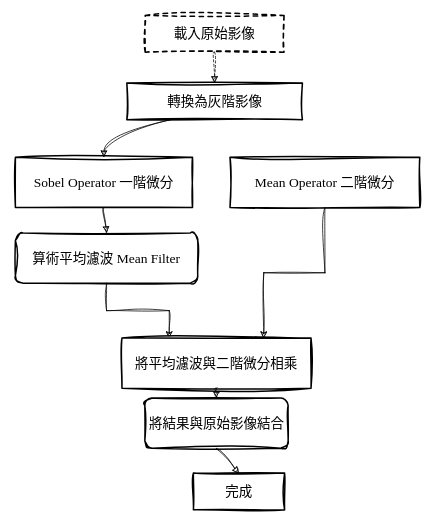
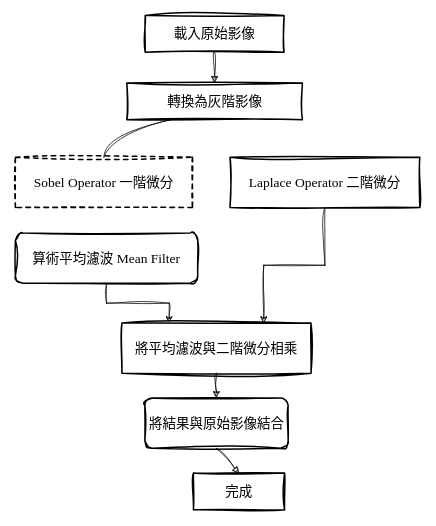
node "載入原始影像": style dashed -> solid
edge "載入原始影像" -> "轉換為灰階影像": style dashed -> solid
edge "轉換為灰階影像" -> "Sobel Operator 一階微分": arrowhead block -> none
node "Sobel Operator 一階微分": style solid -> dashed
node "Mean Operator 二階微分": label "Mean Operator 二階微分" -> "Laplace Operator 二階微分"
edge "Sobel Operator 一階微分" -> "算術平均濾波 Mean Filter": removed
node "將平均濾波與二階微分相乘": moved (216, 363) -> (216, 348)
